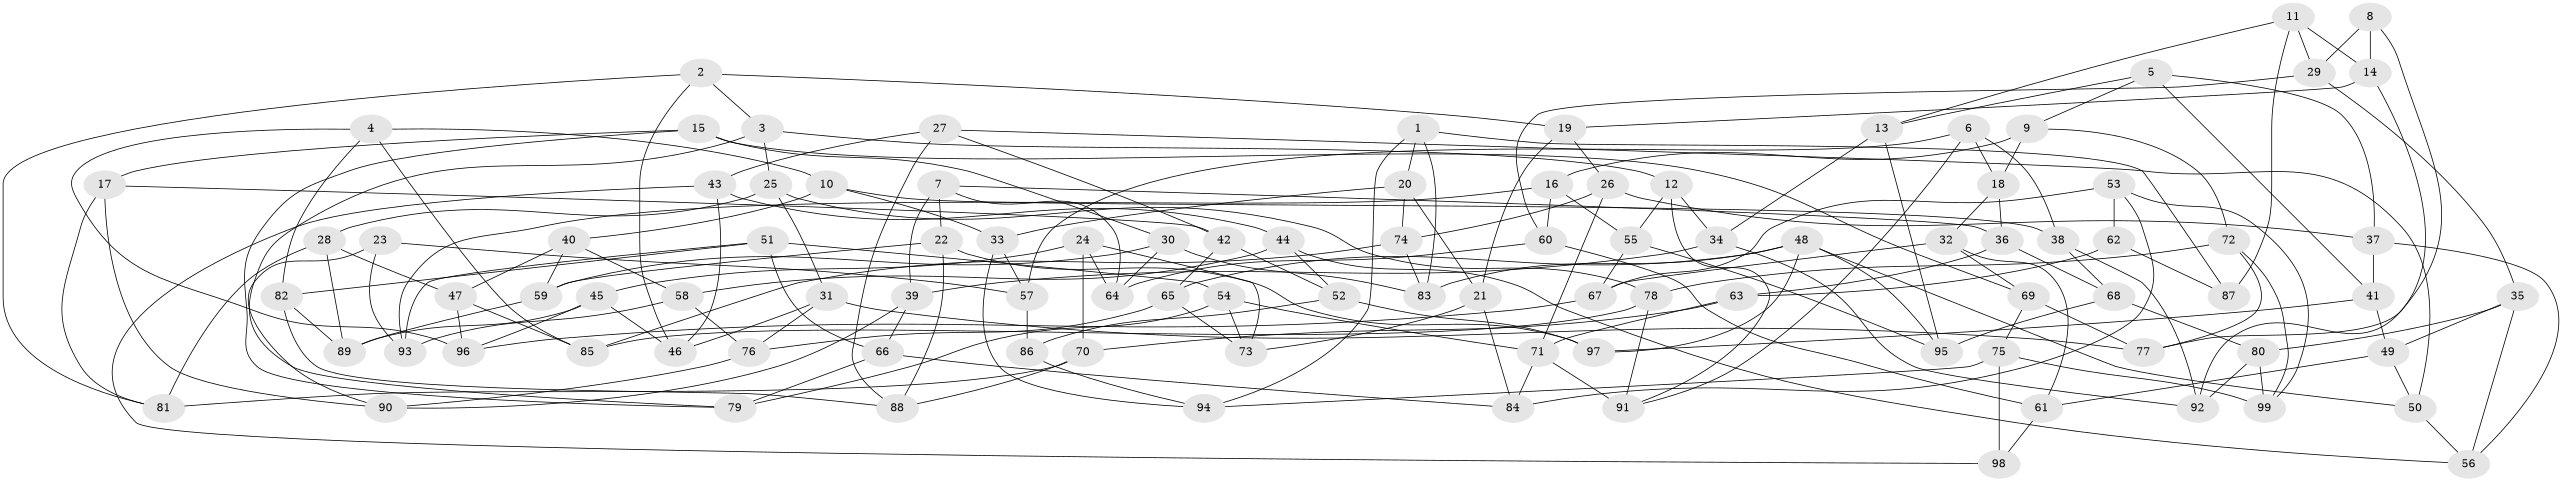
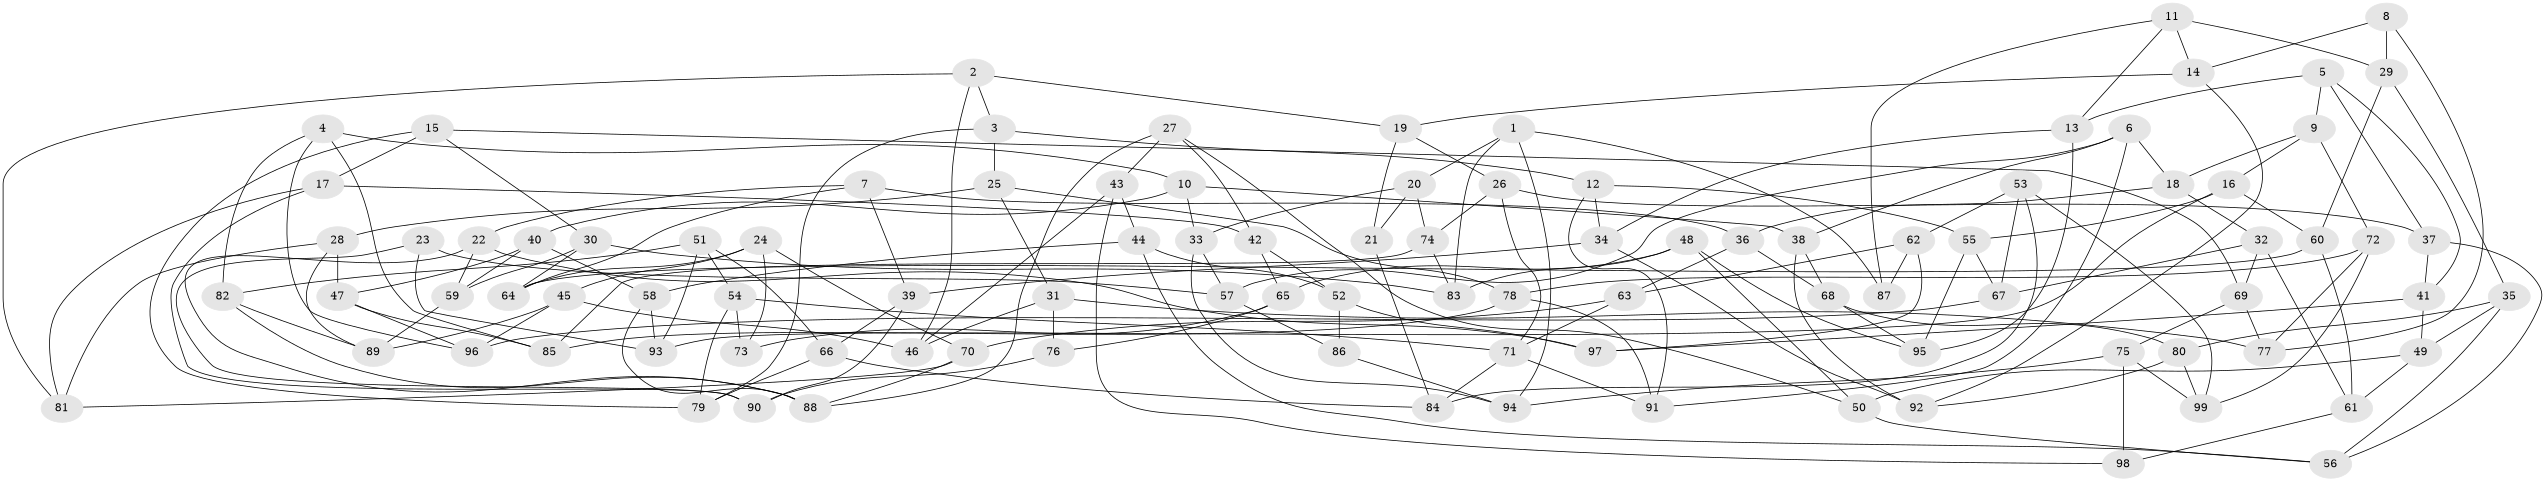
edge "58" -- "76": now "58" -- "88"
edge "21" -- "73": removed
edge "48" -- "97": now "62" -- "97"
